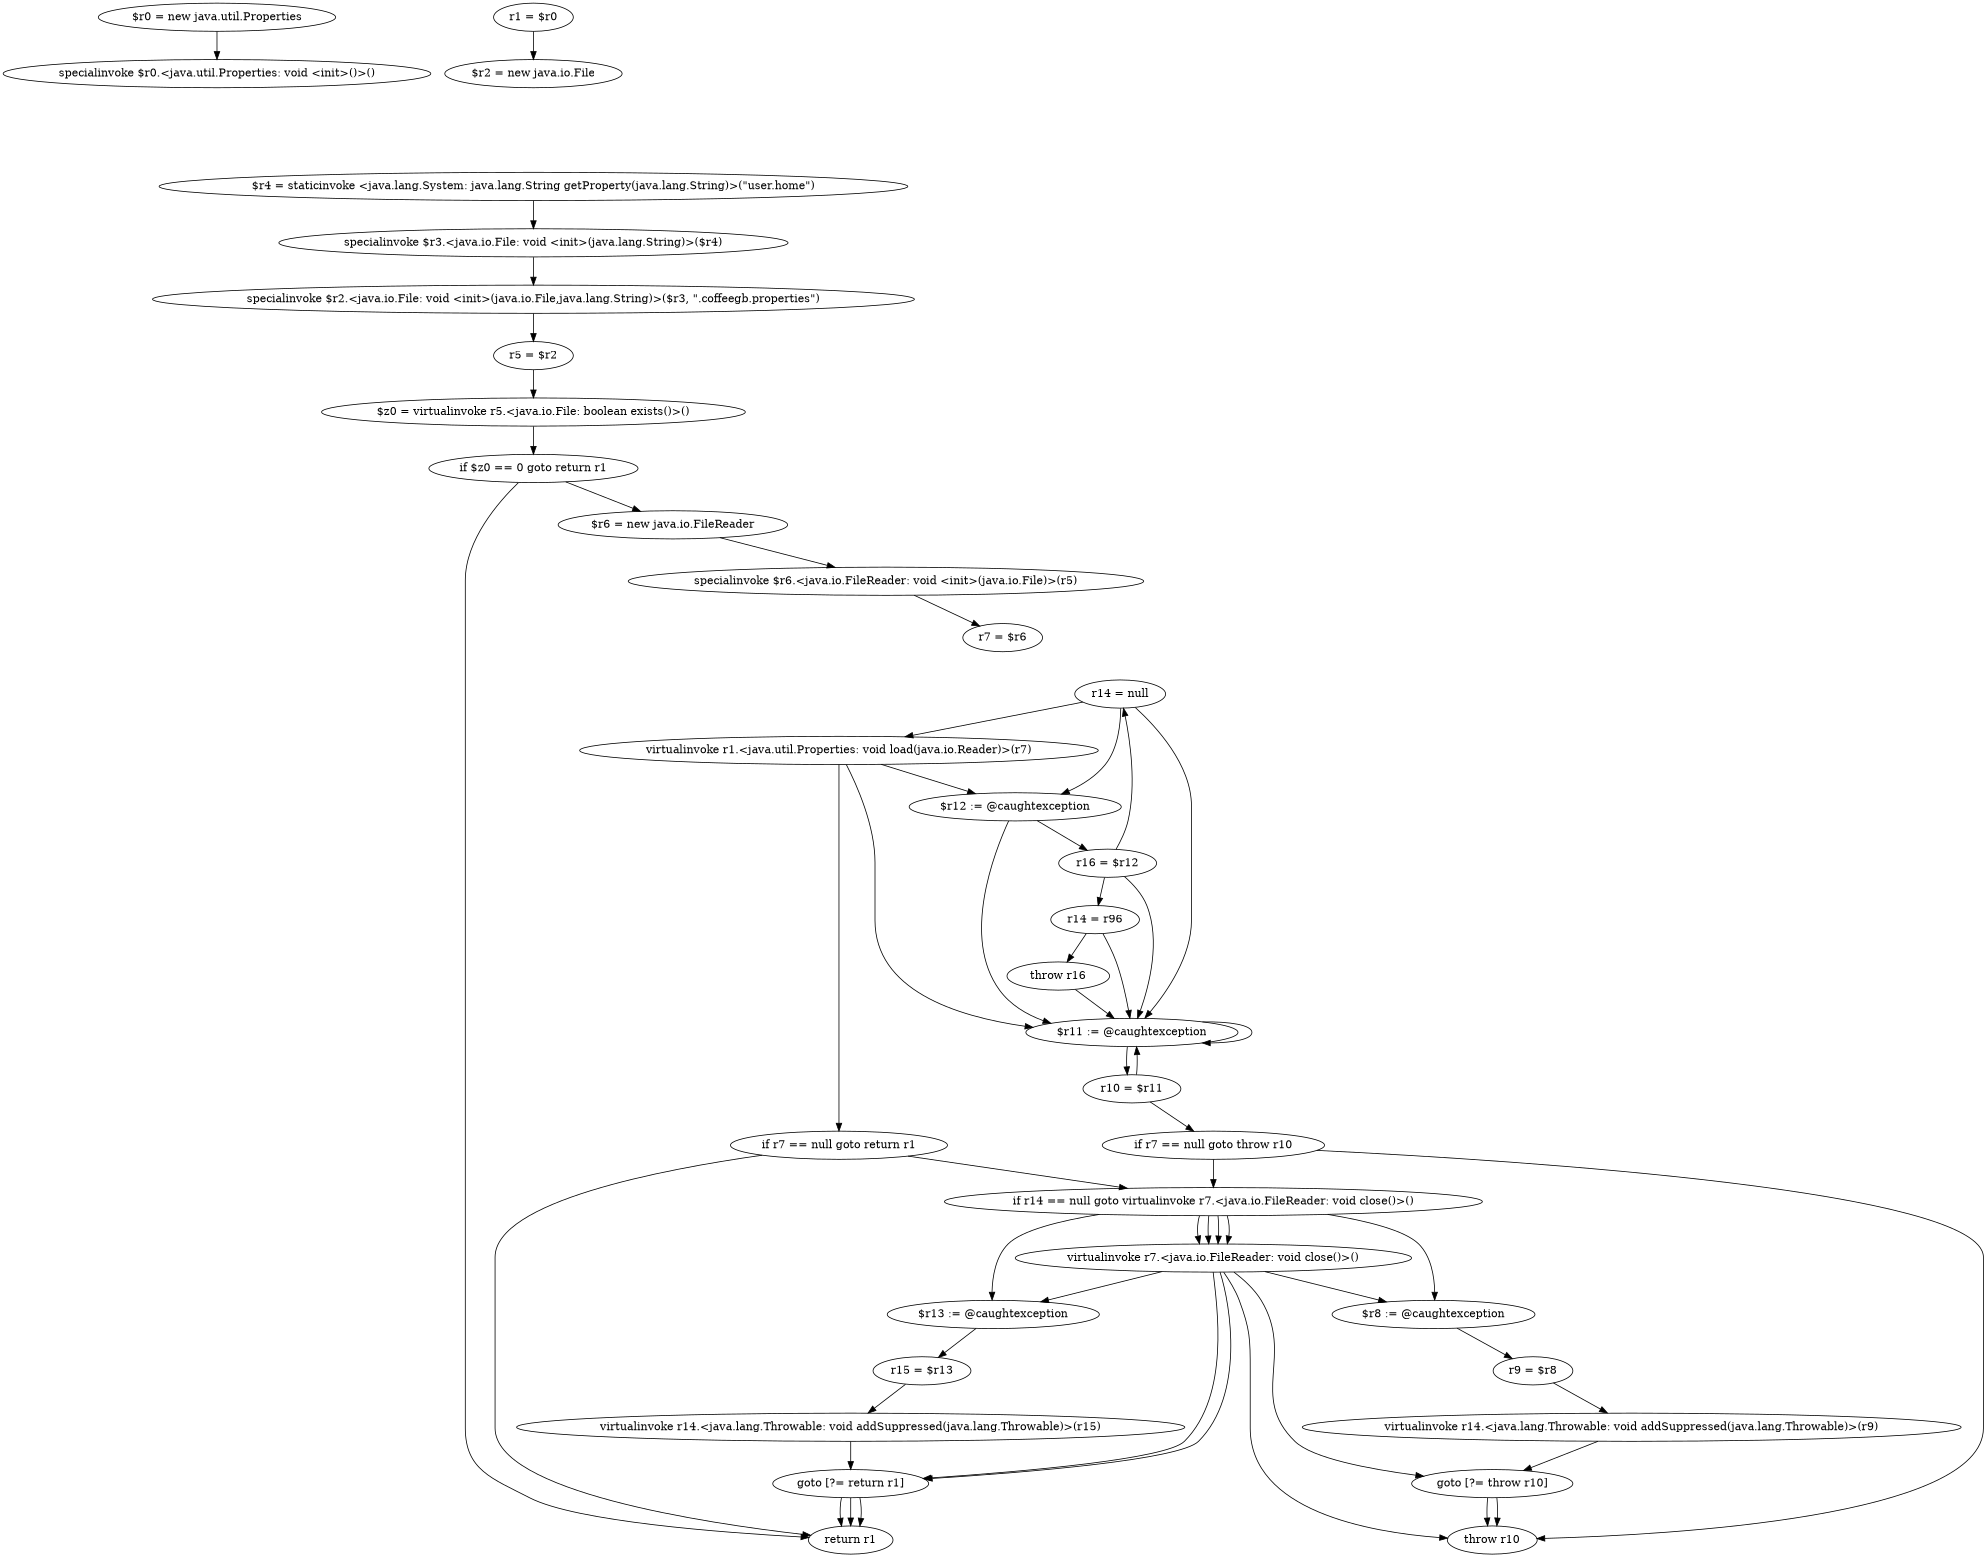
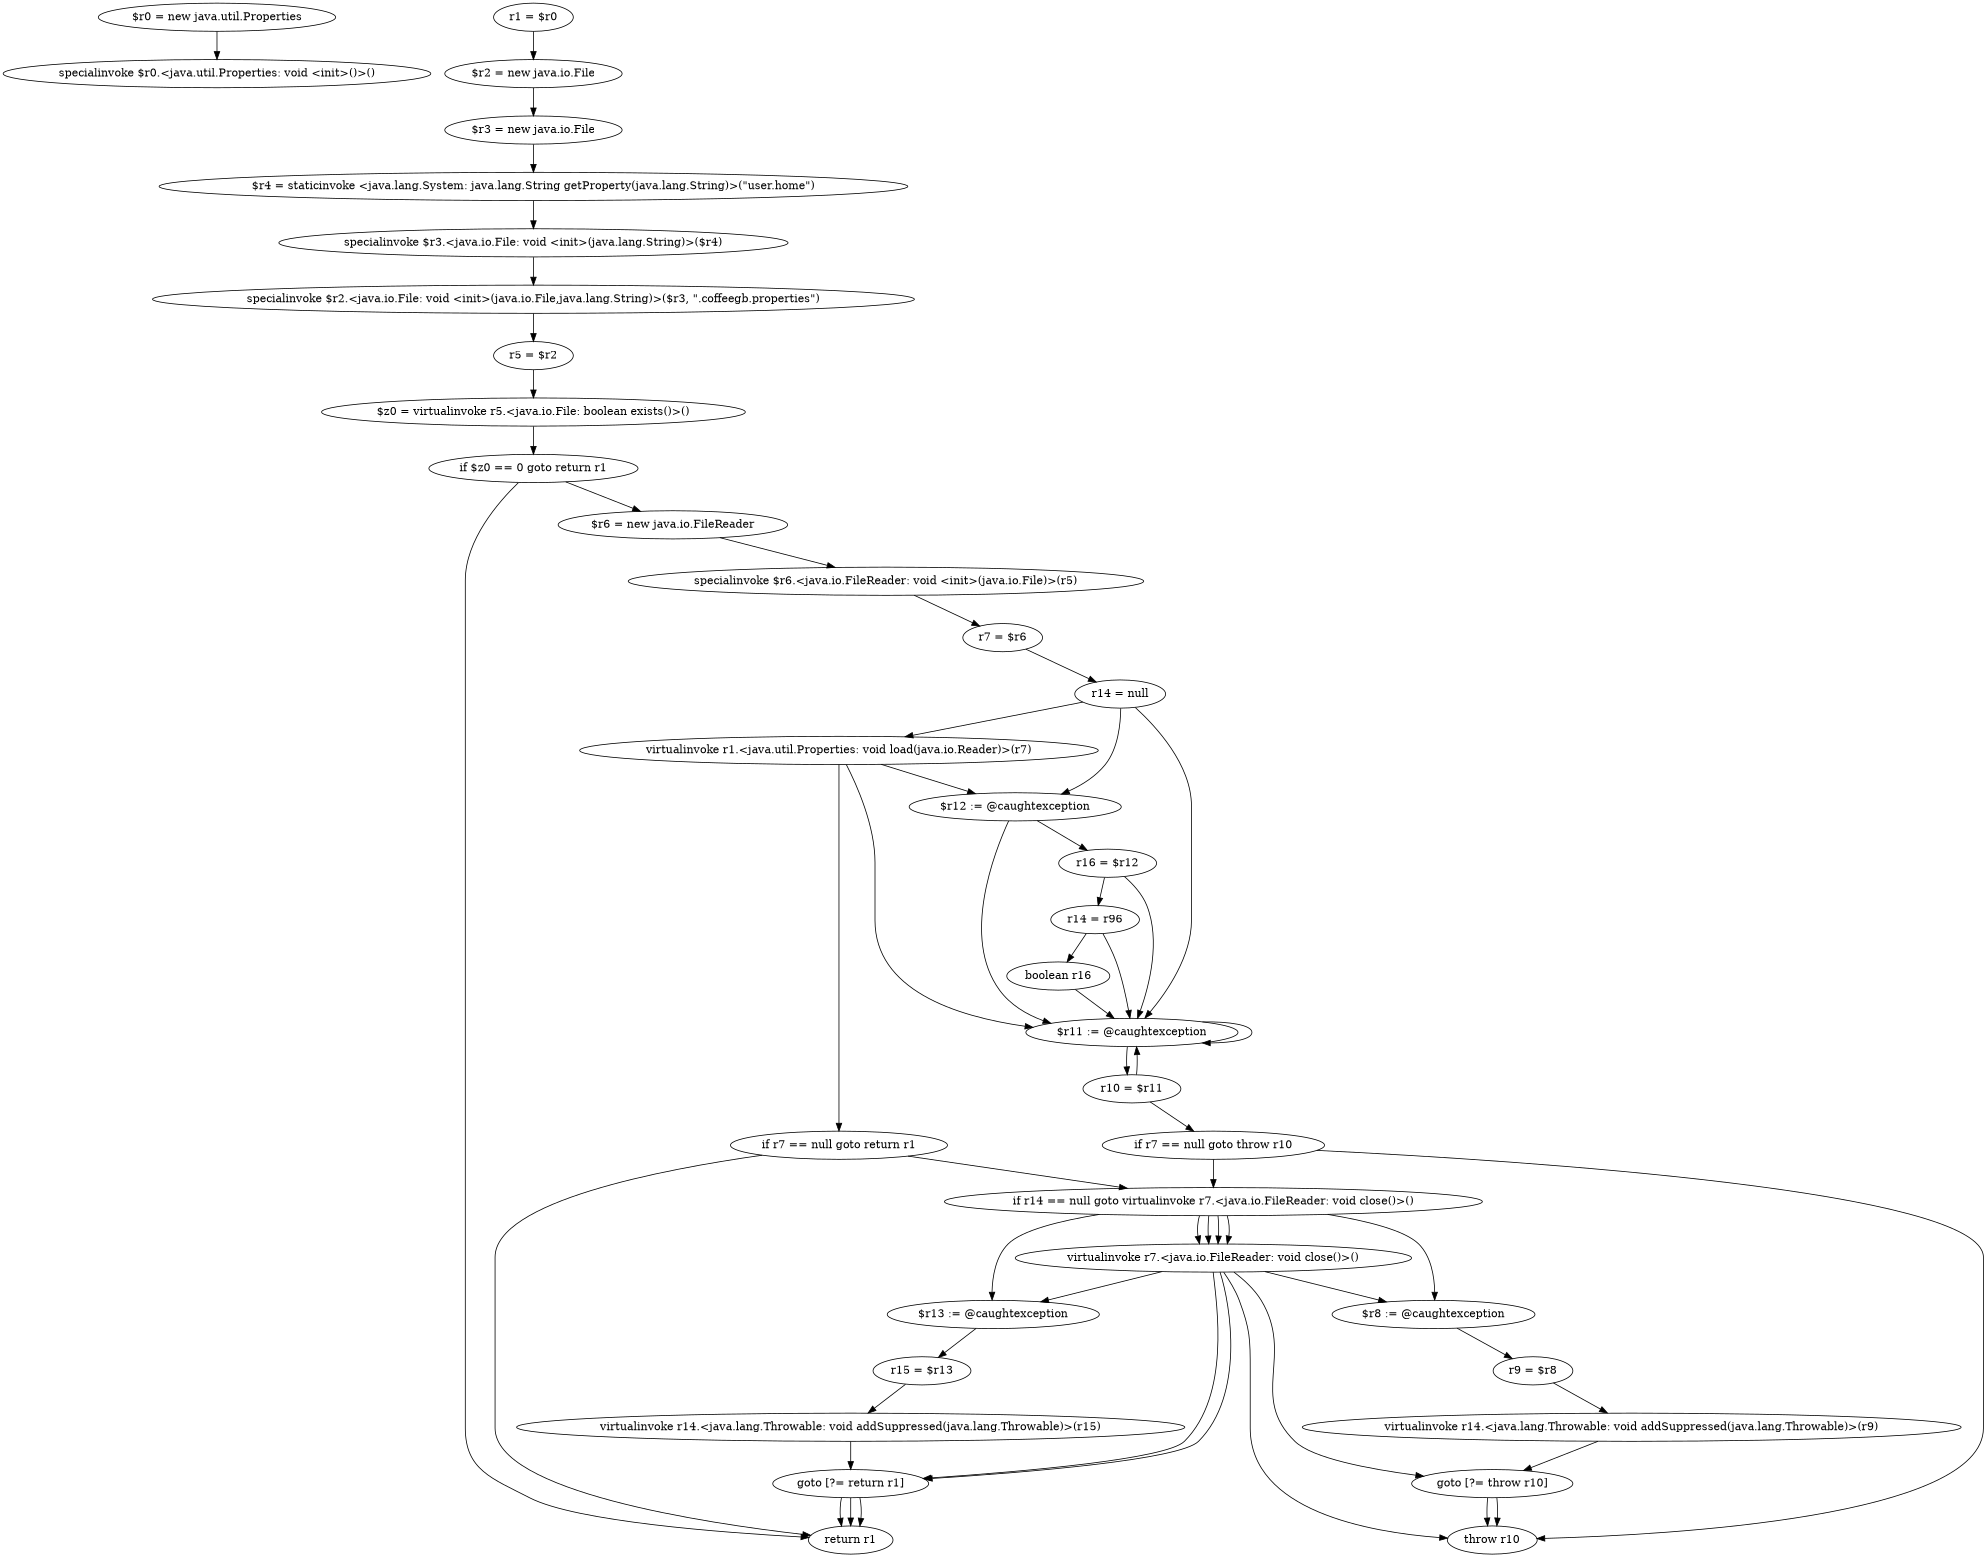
node "$r3 = new java.io.File": added
edge "r16 = $r12" -> "r14 = null": now "r7 = $r6" -> "r14 = null"
node "throw r16": label "throw r16" -> "boolean r16"
